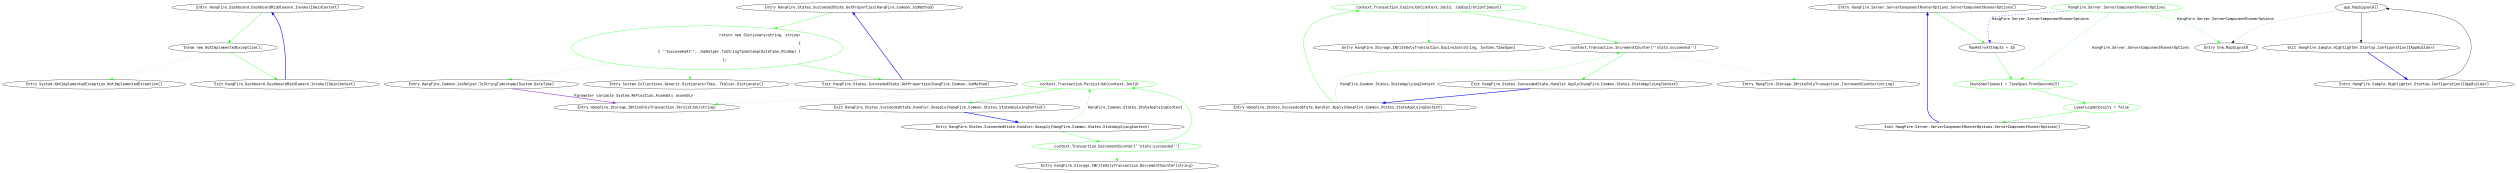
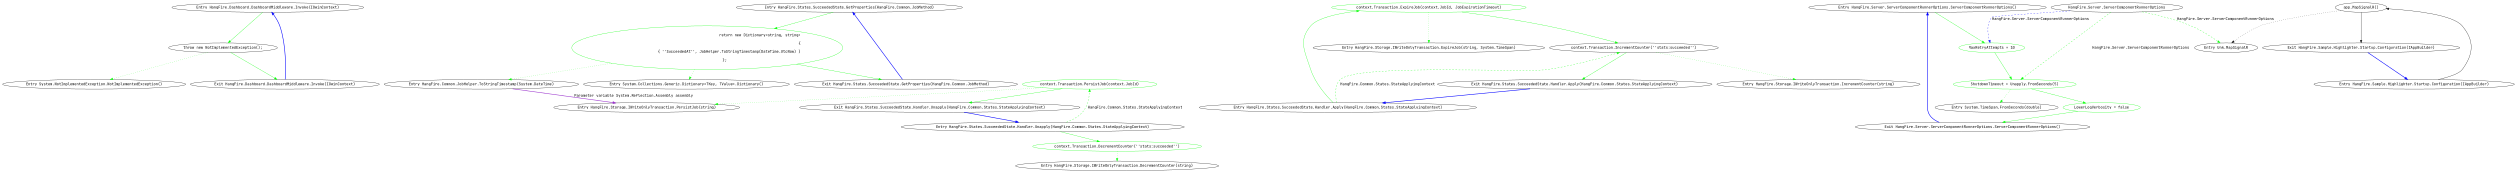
node "HangFire.Server.ServerComponentRunnerOptions": color green -> black
node "MaxRetryAttempts = 10": color black -> green
node "ShutdownTimeout = TimeSpan.FromSeconds(5)": label "ShutdownTimeout = TimeSpan.FromSeconds(5)" -> "ShutdownTimeout = Unapply.FromSeconds(5)"
node "Entry System.TimeSpan.FromSeconds(double)": added
edge "context.Transaction.DecrementCounter(''stats:succeeded'')" -> "context.Transaction.PersistJob(context.JobId)": removed
